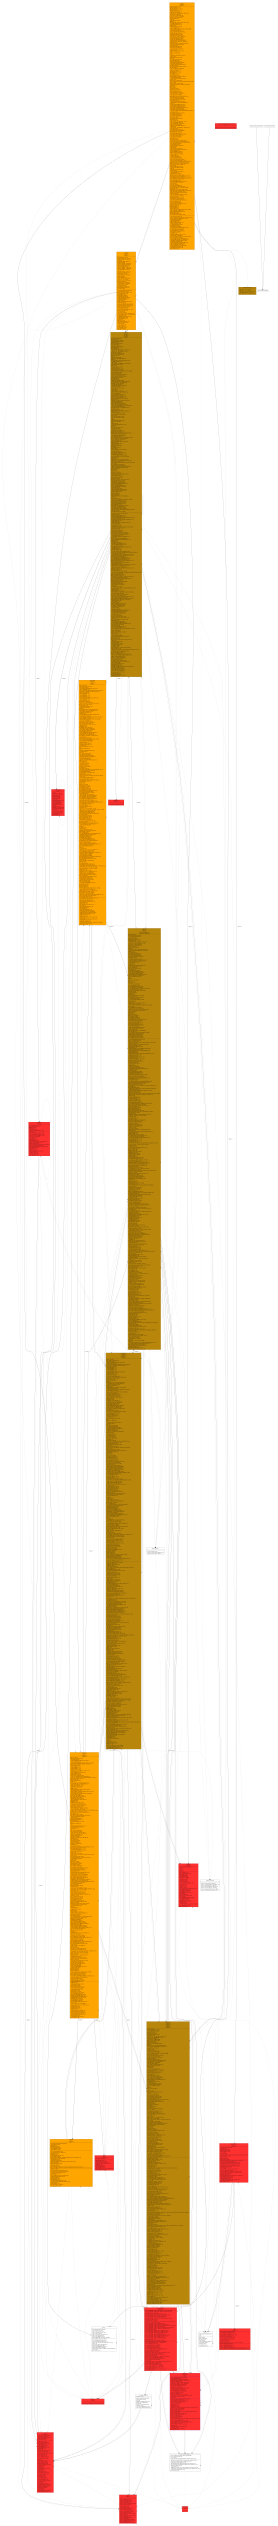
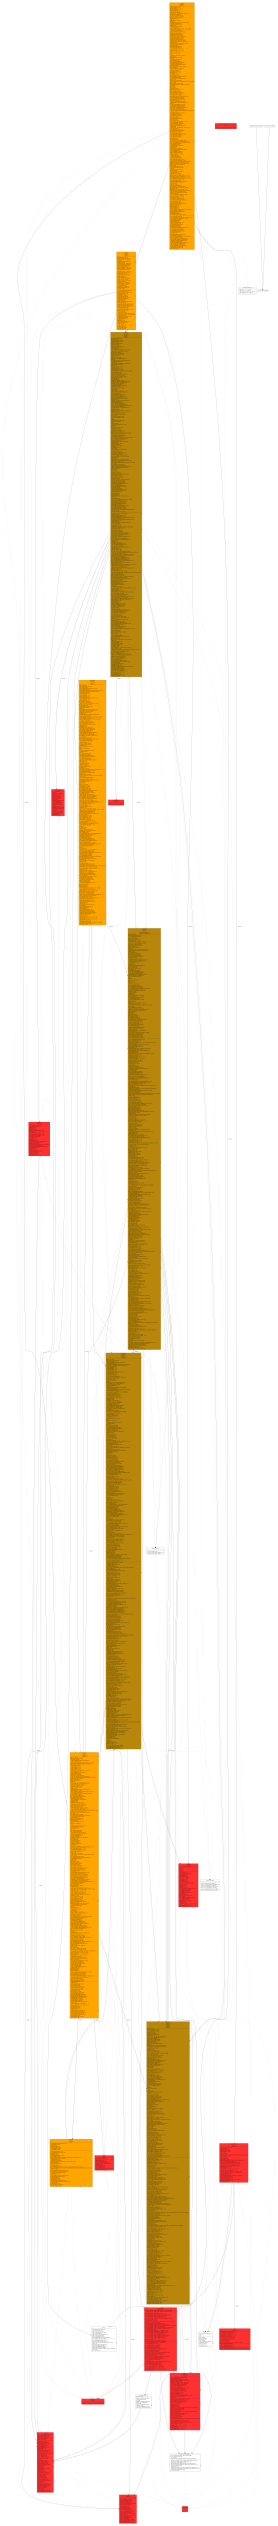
node "WindowConstants": fillcolor darkgoldenrod -> white
